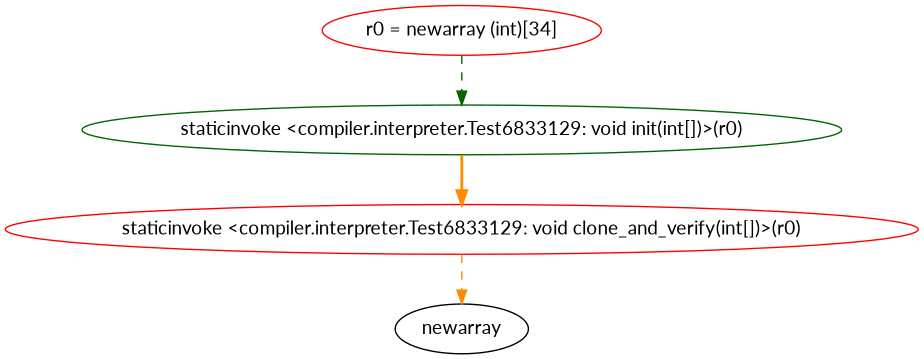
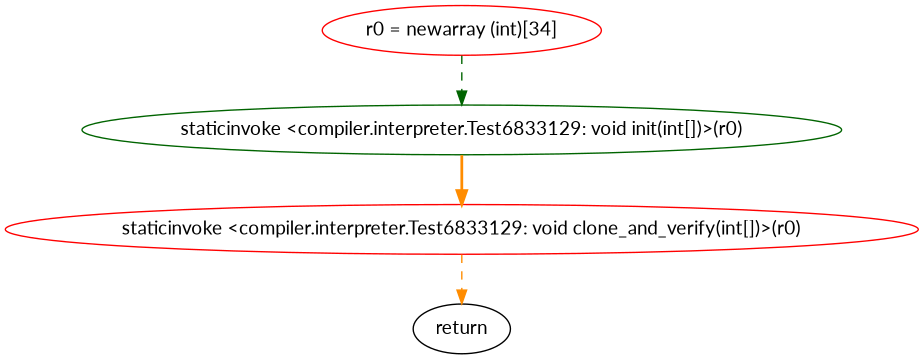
node "newarray": label "newarray" -> "return"
